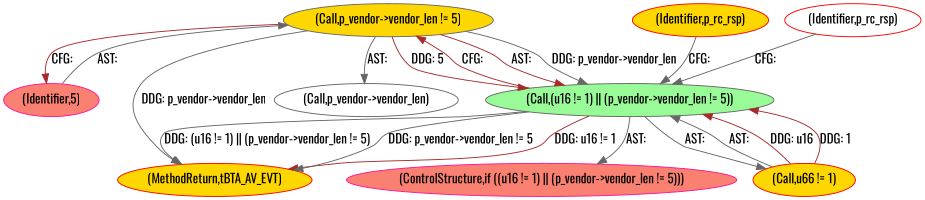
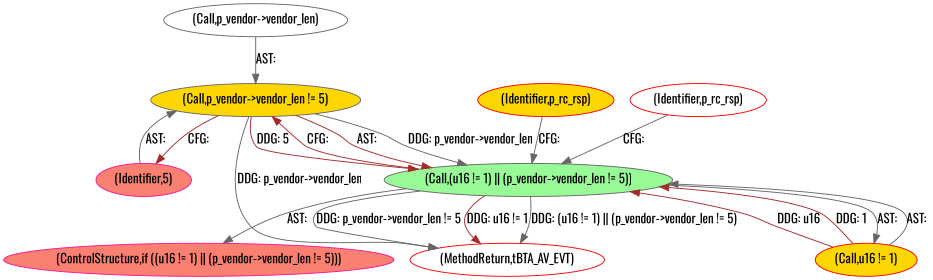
edge "(Call,p_vendor->vendor_len != 5)" -> "(Call,p_vendor->vendor_len)": reversed
node "(MethodReturn,tBTA_AV_EVT)": fillcolor gold -> white
node "(Call,u66 != 1)": label "(Call,u66 != 1)" -> "(Call,u16 != 1)"
